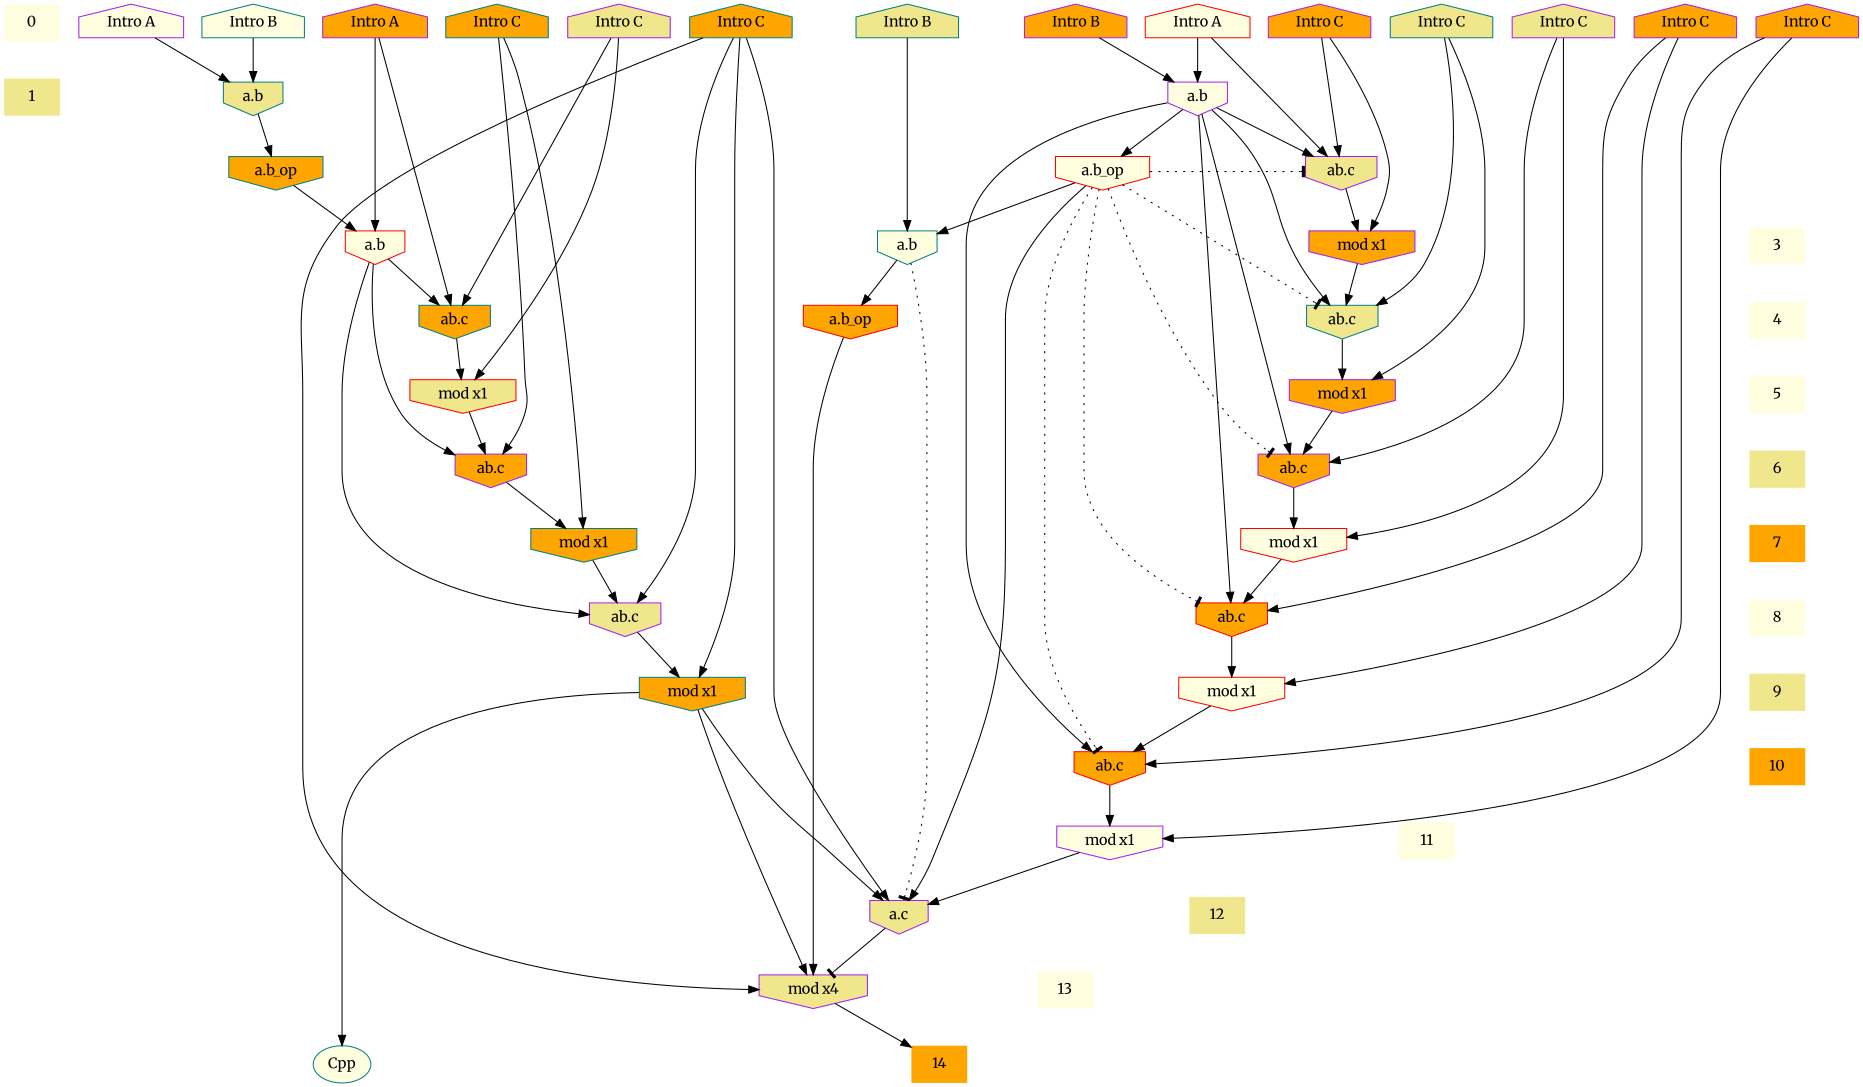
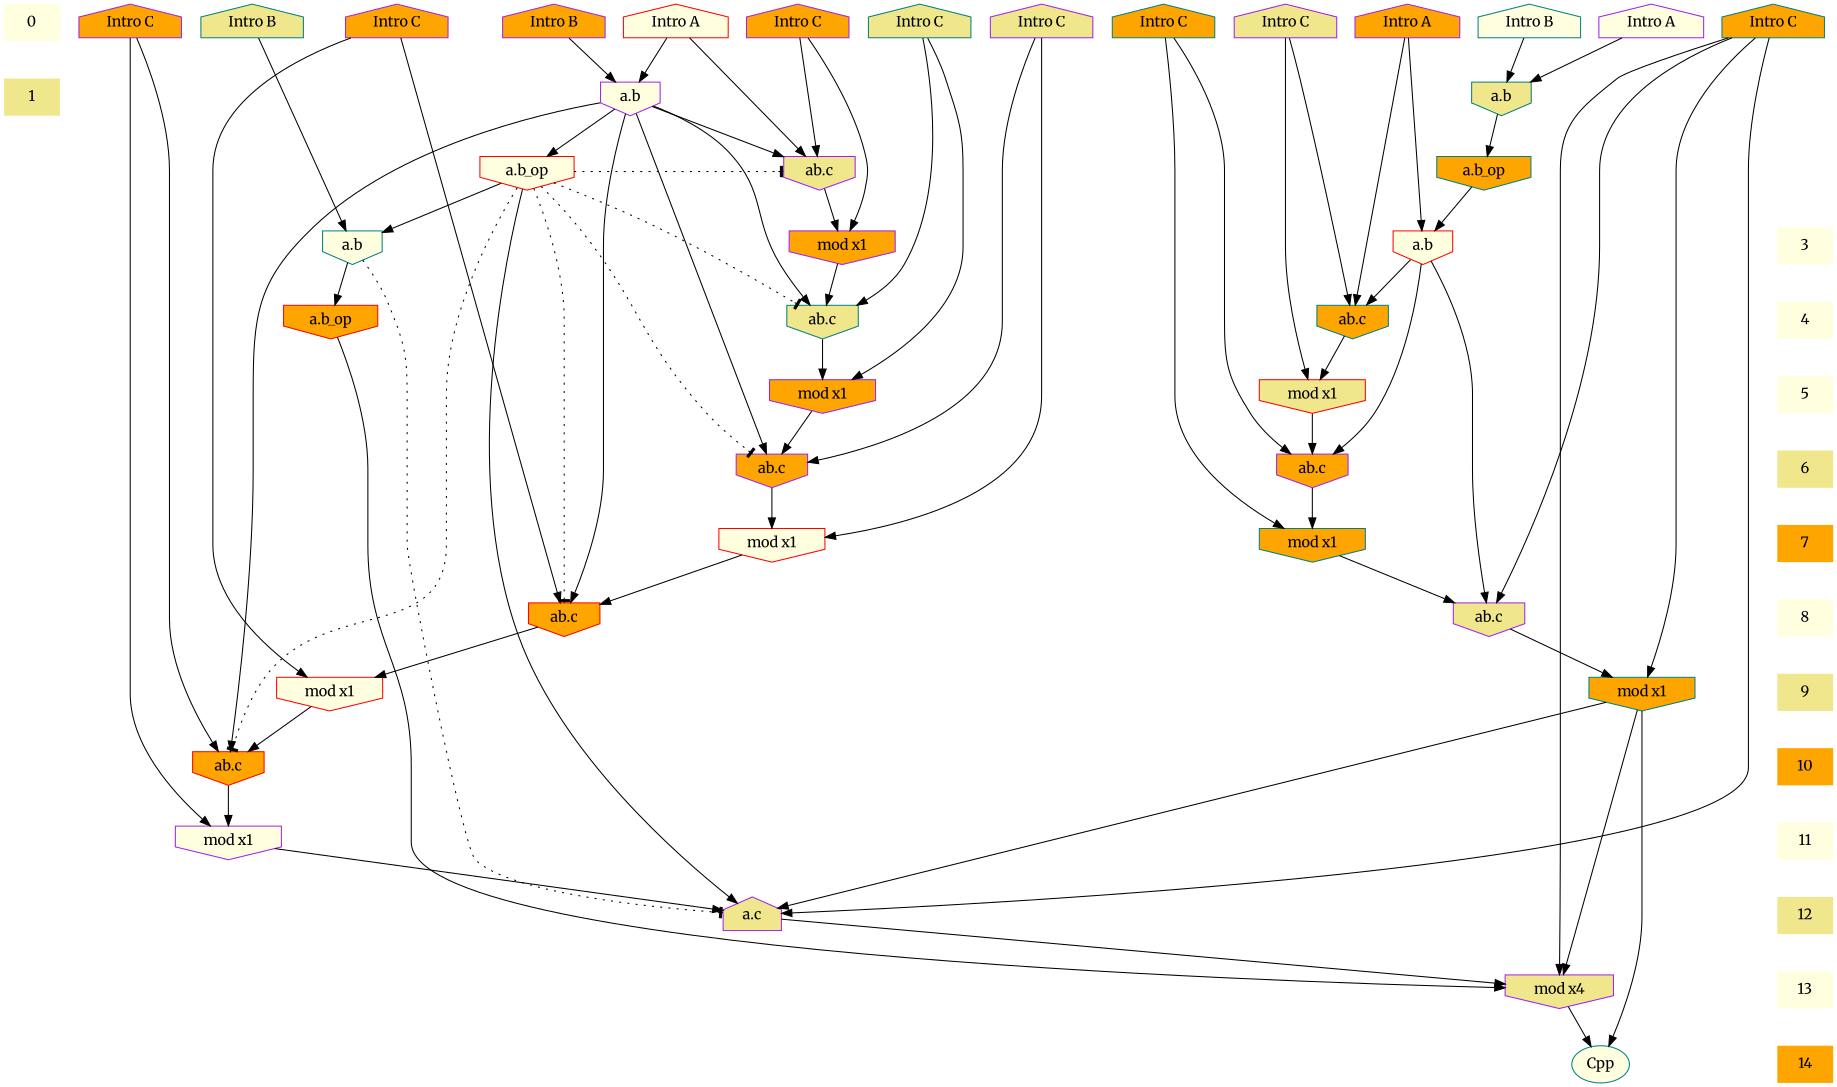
node "a.c": shape invhouse -> house
edge "a.c" -> "mod x4": arrowhead tee -> normal
edge "mod x4" -> "14": now "mod x4" -> "Cpp"
